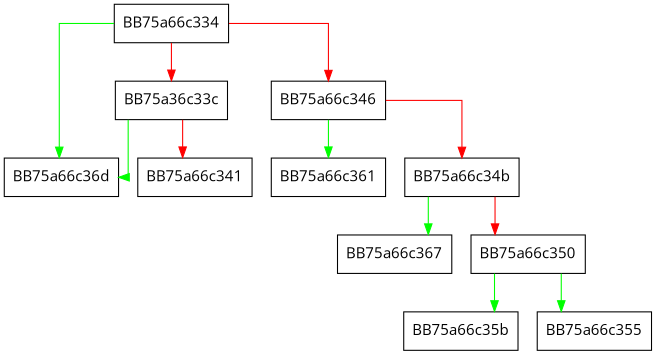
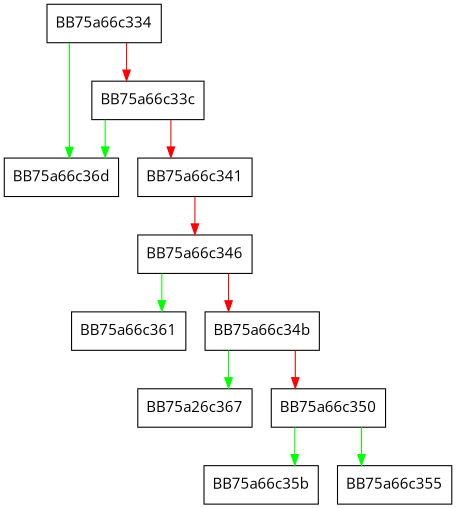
edge "BB75a66c334" -> "BB75a66c346": now "BB75a66c341" -> "BB75a66c346"
node "BB75a36c33c": label "BB75a36c33c" -> "BB75a66c33c"
node "BB75a66c367": label "BB75a66c367" -> "BB75a26c367"
